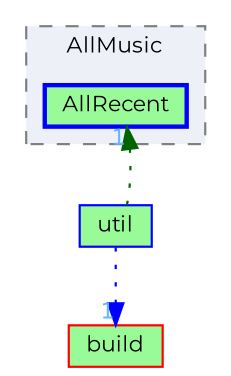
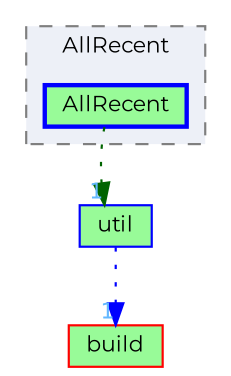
cluster "AllMusic": label "AllMusic" -> "AllRecent"
edge "util" -> "AllRecent": reversed
